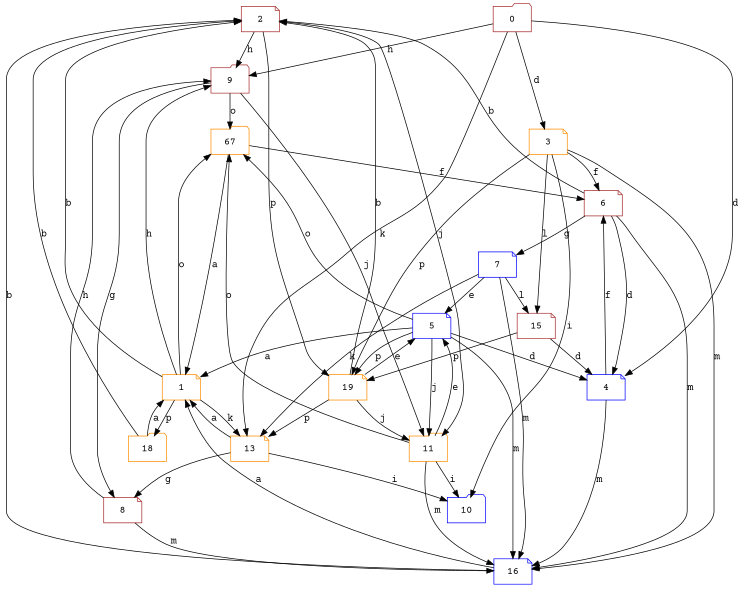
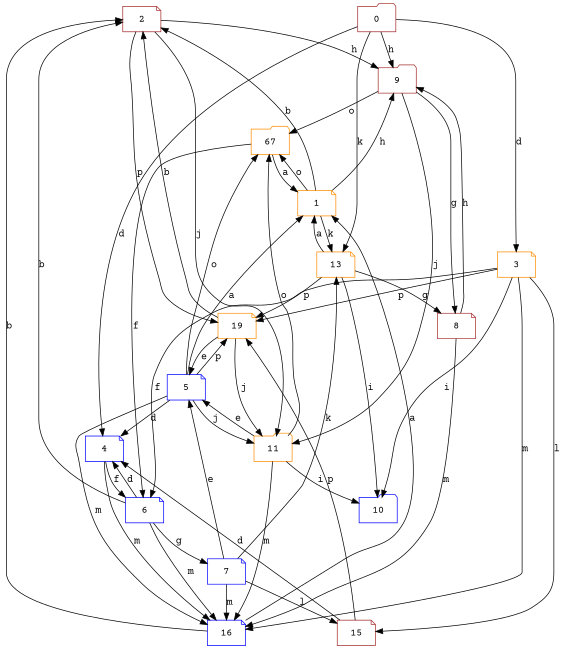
node "6": color brown -> blue
edge "19" -> "13": reversed
node "18": removed
